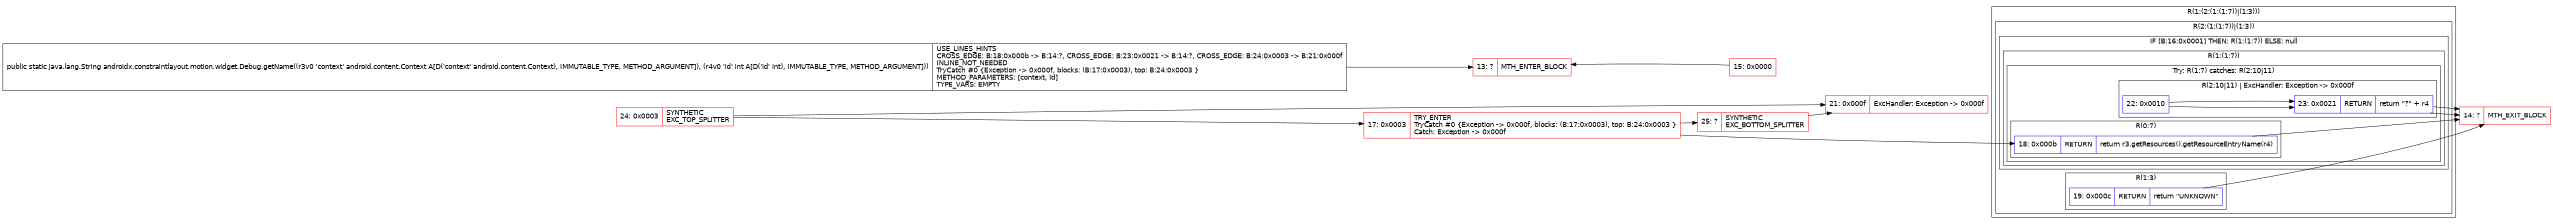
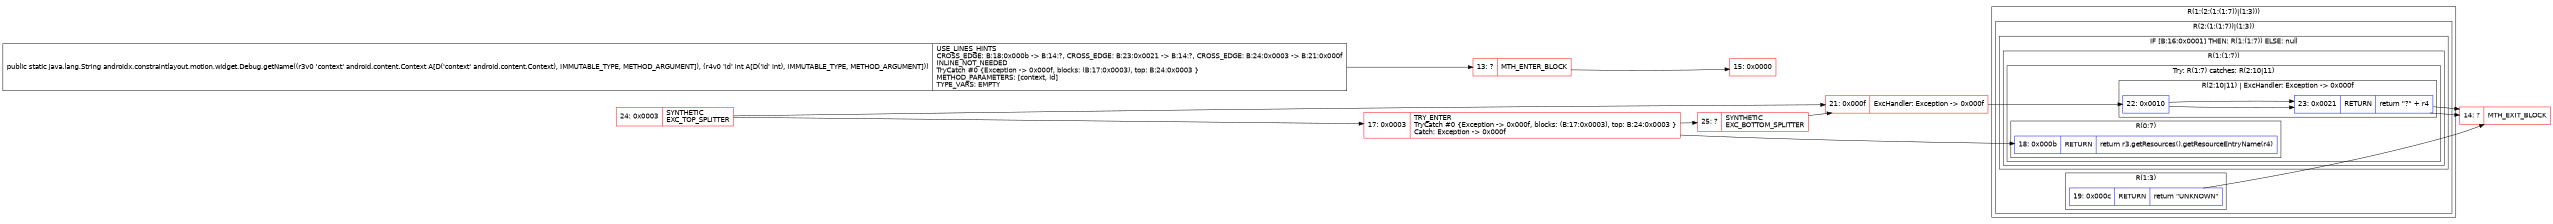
edge "15: 0x0000" -> "13: ?": reversed
edge "21: 0x000f" -> "22: 0x0010": added
edge "18: 0x000b" -> "14: ?": removed
